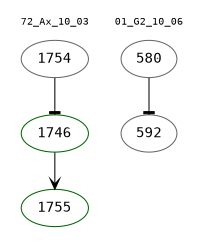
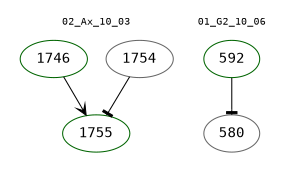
cluster "72_Ax_10_03": label "72_Ax_10_03" -> "02_Ax_10_03"
edge "1754" -> "1746": now "1754" -> "1755"
edge "580" -> "592": reversed
node "592": color gray40 -> darkgreen
